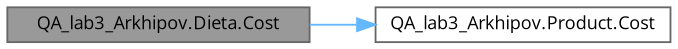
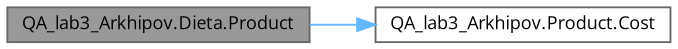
node "QA_lab3_Arkhipov.Dieta.Cost": label "QA_lab3_Arkhipov.Dieta.Cost" -> "QA_lab3_Arkhipov.Dieta.Product"
